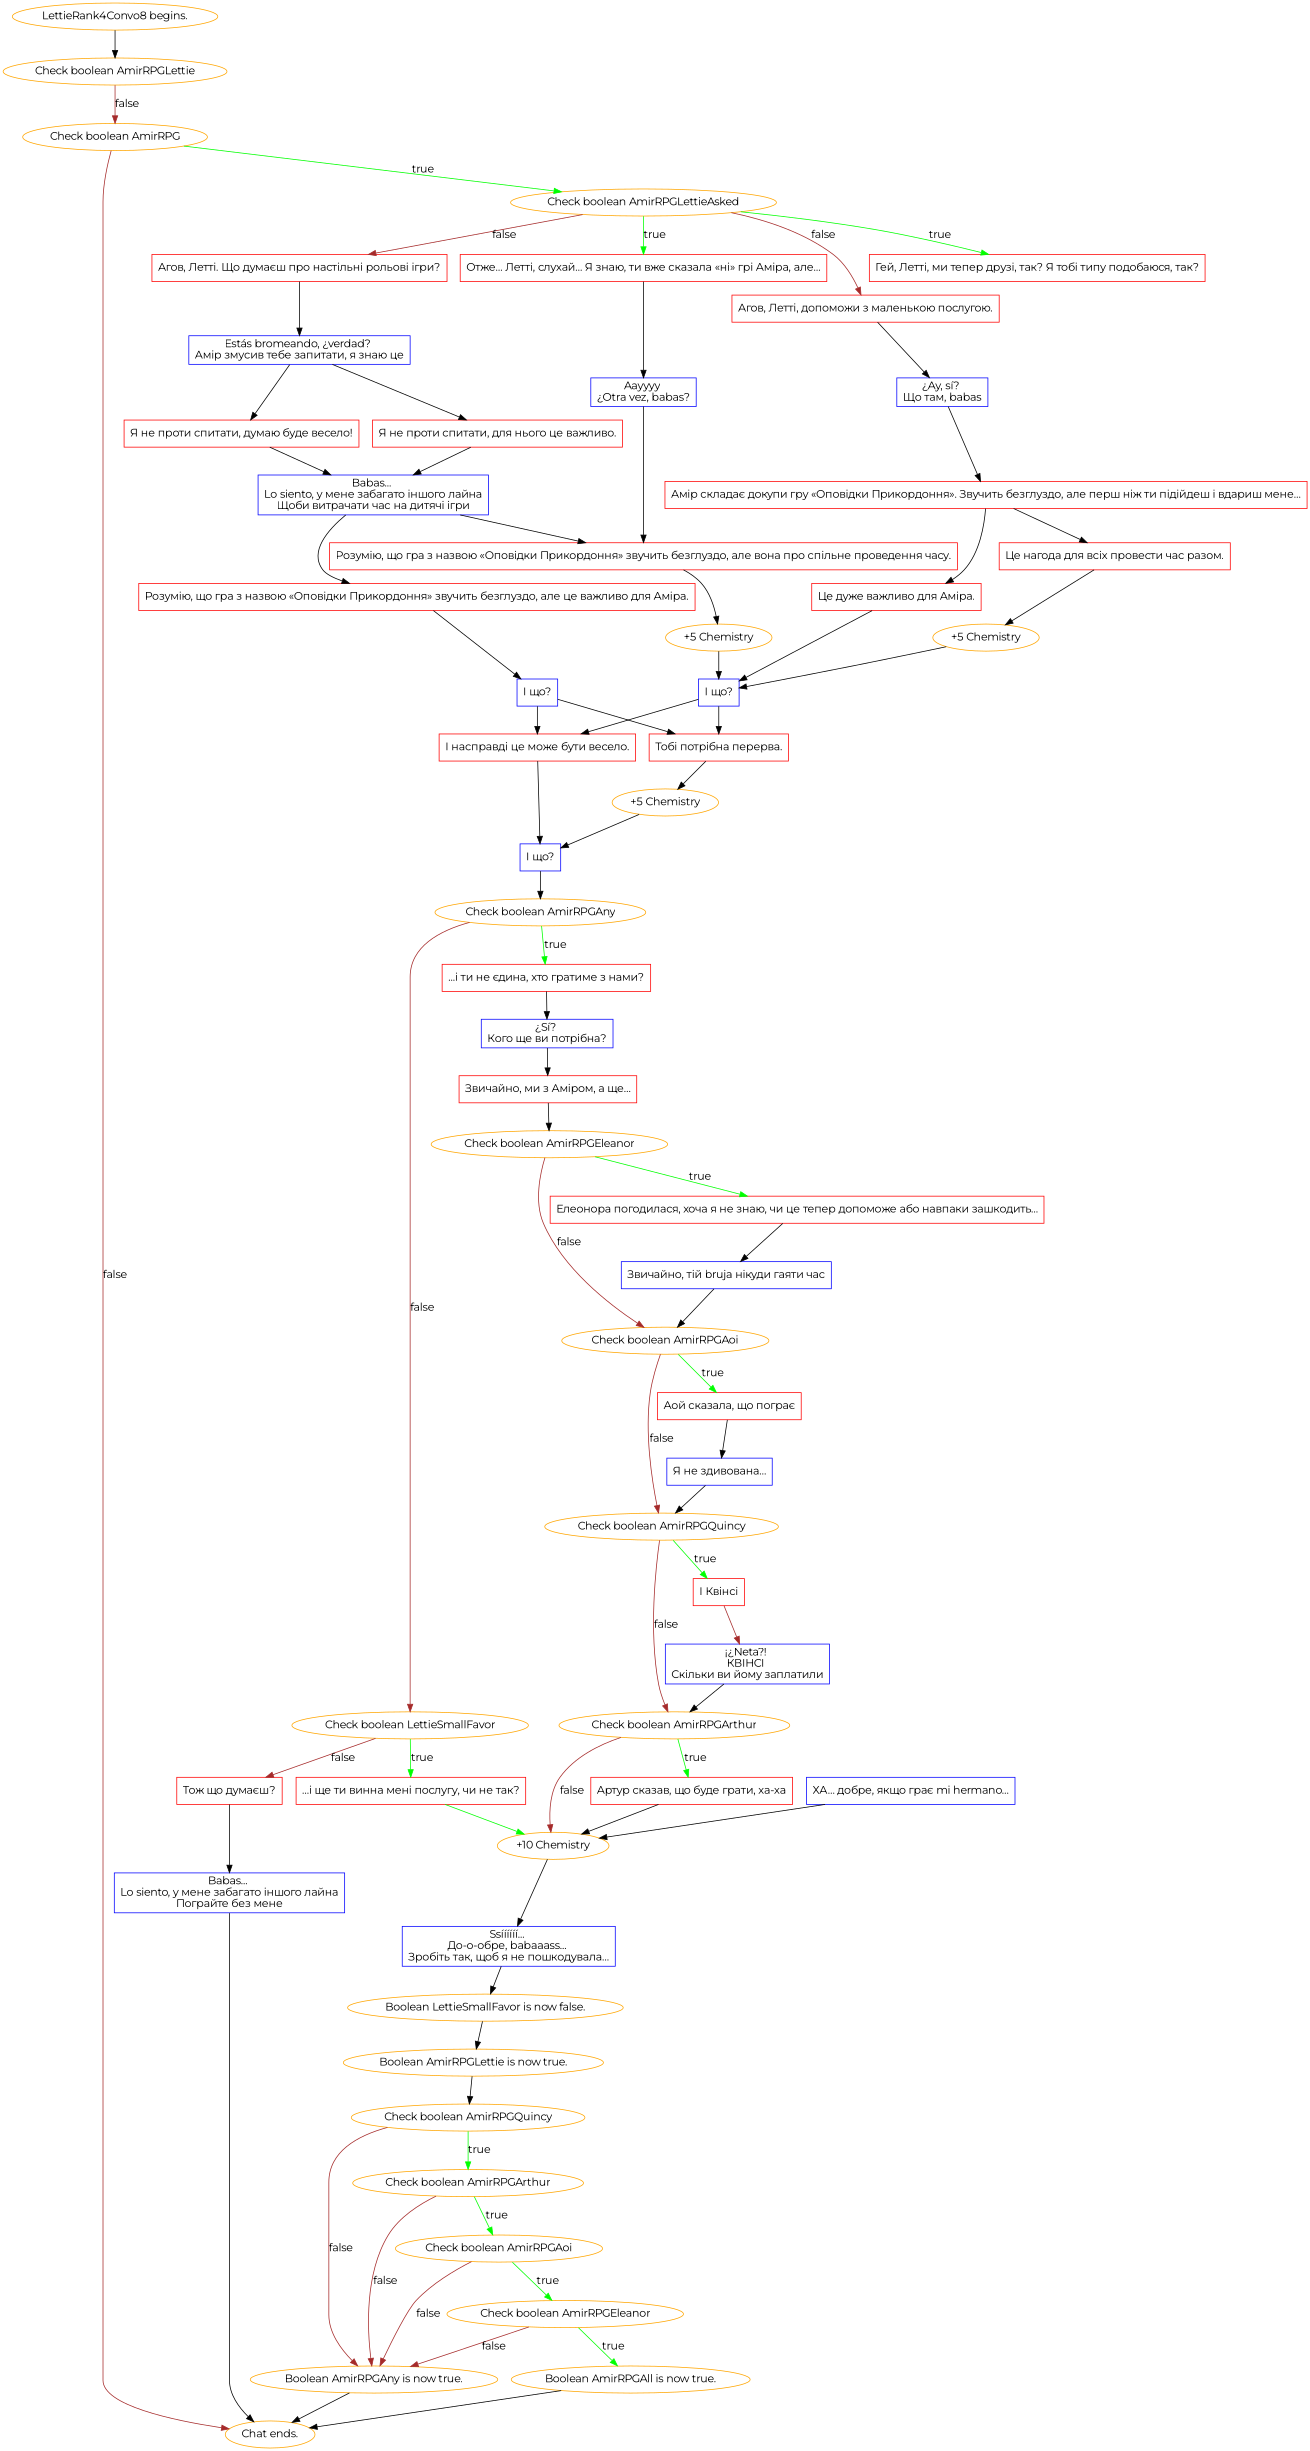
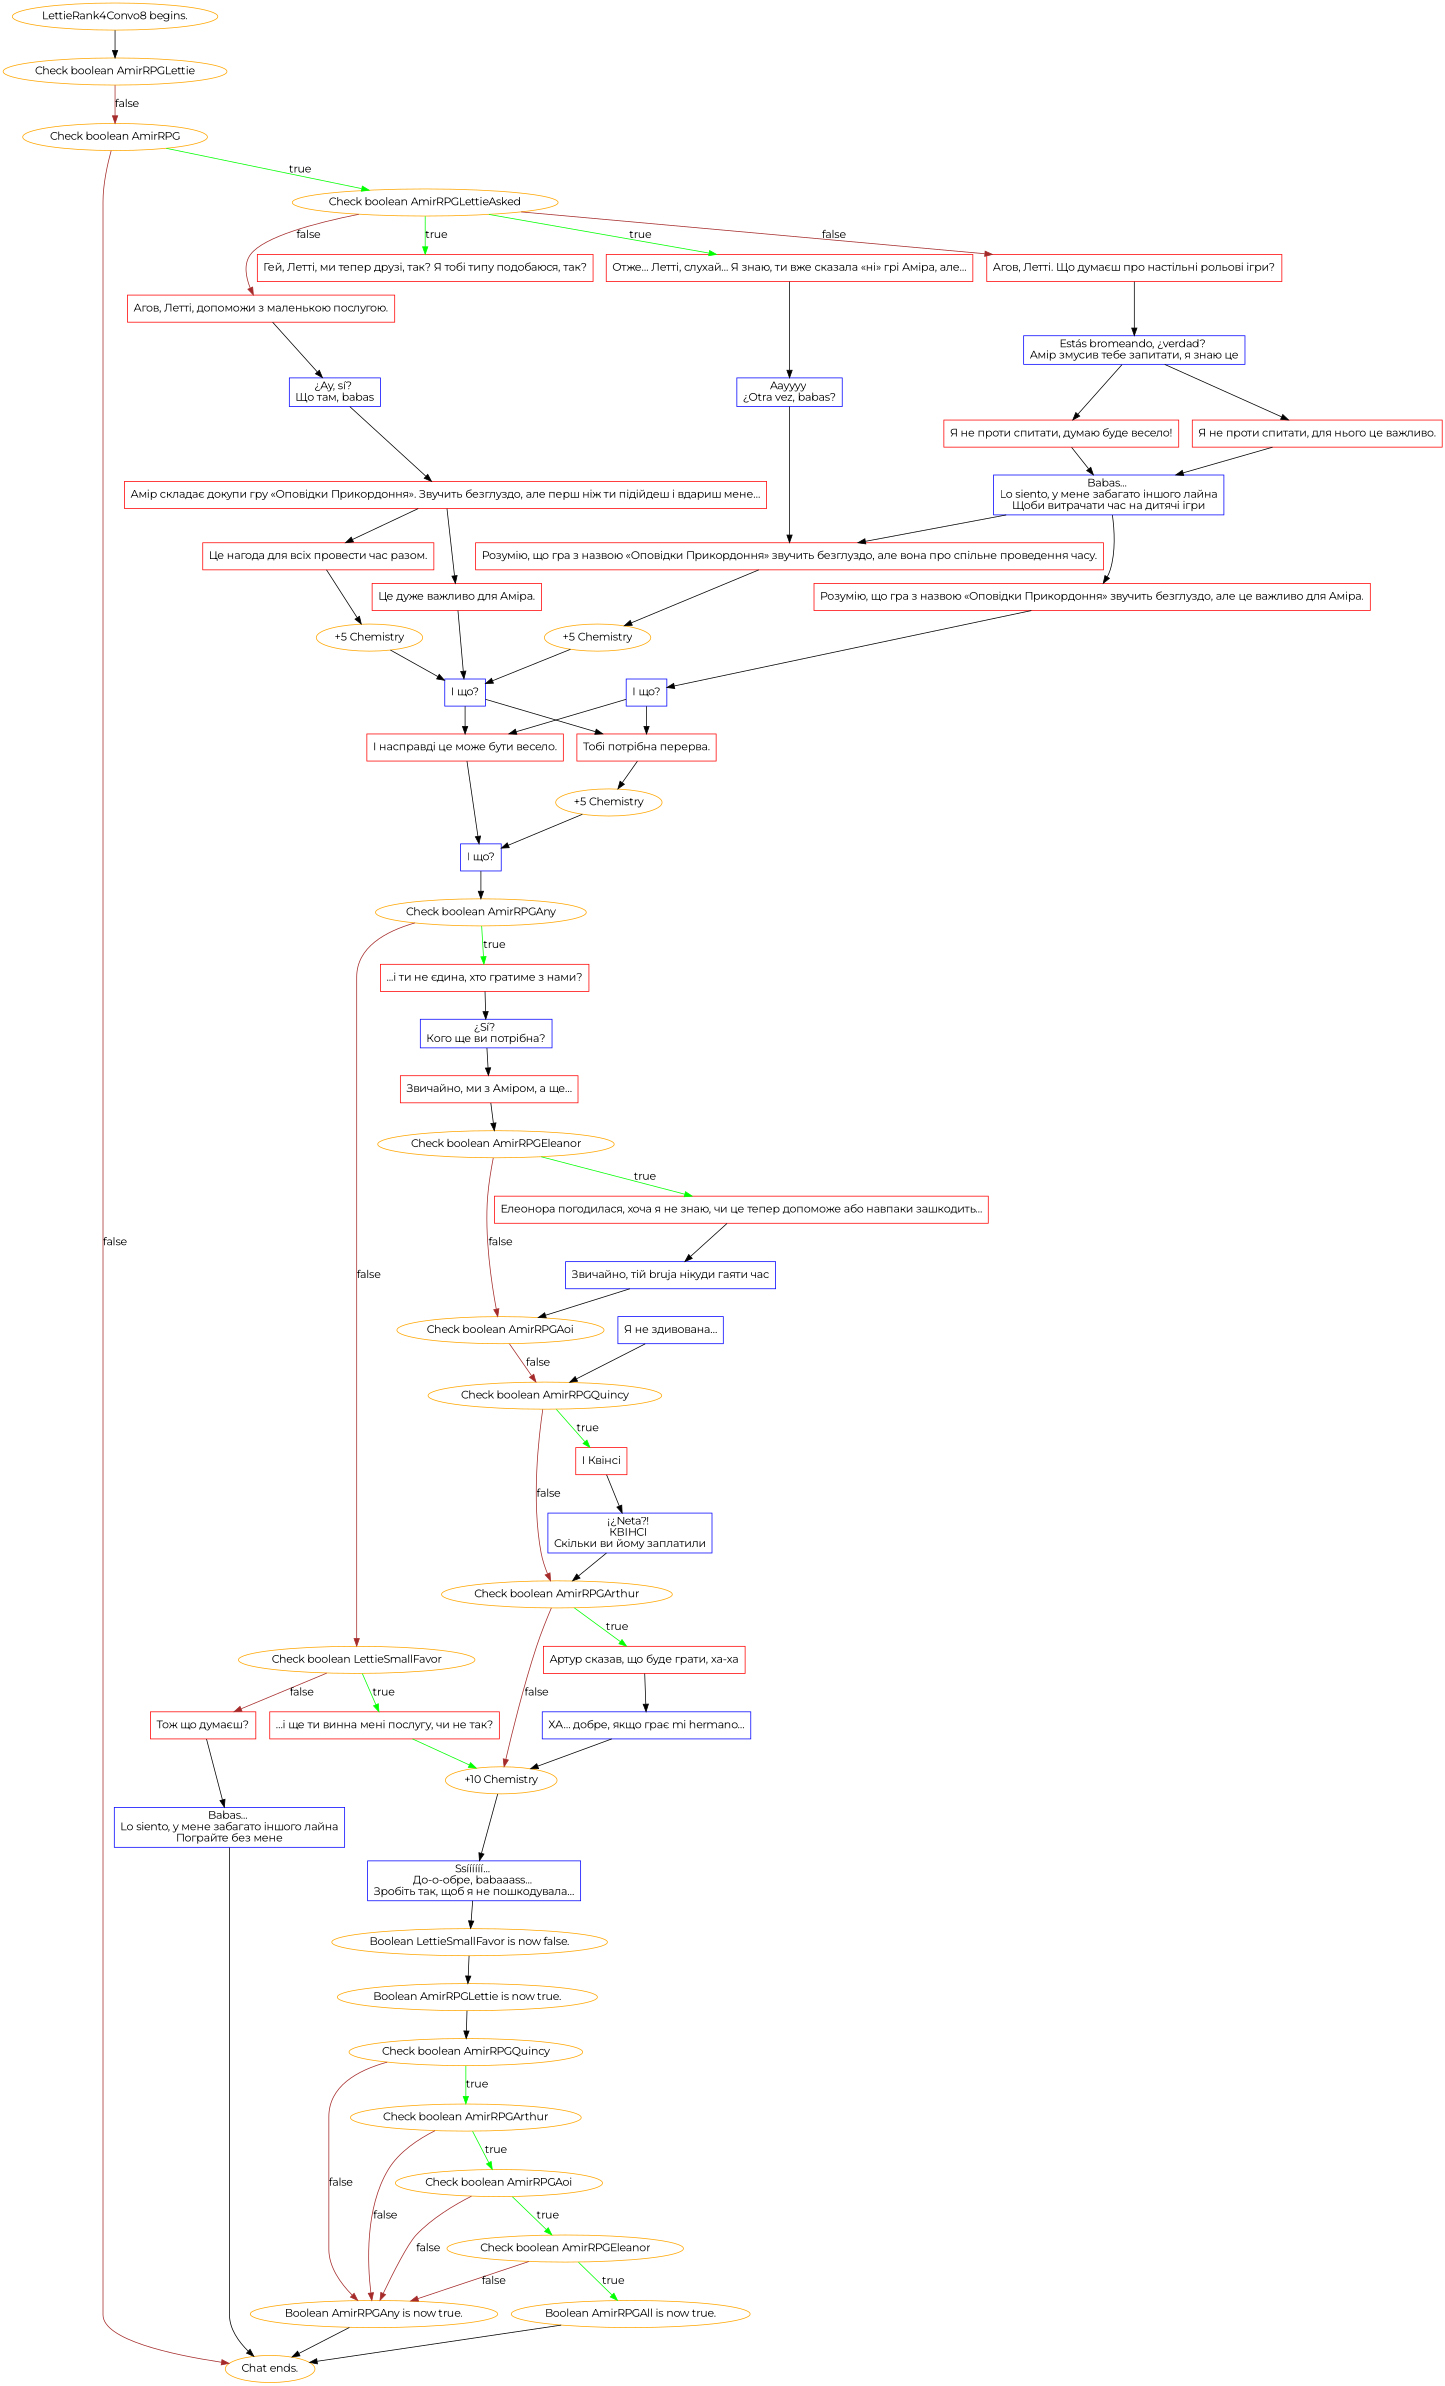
node "Аой сказала, що пограє": removed
edge "І Квінсі" -> "¡¿Neta?! КВІНСІ Скільки ви йому заплатили": color brown -> black
edge "Артур сказав, що буде грати, ха-ха" -> "+10 Chemistry": now "Артур сказав, що буде грати, ха-ха" -> "ХА… добре, якщо грає mi hermano…"
